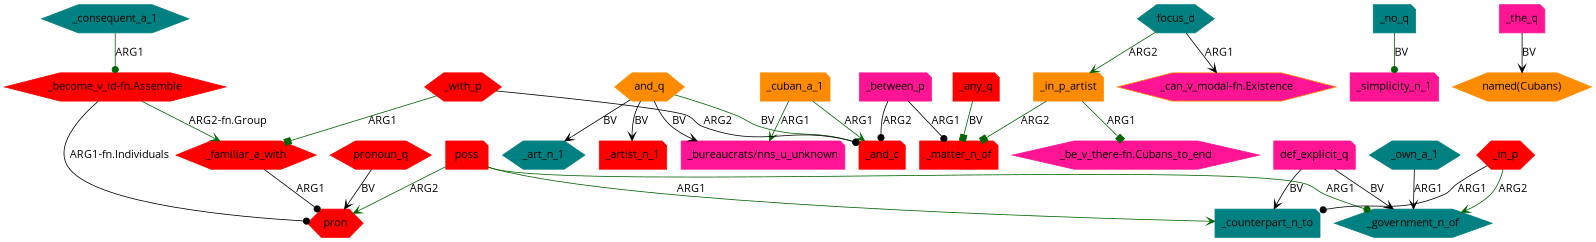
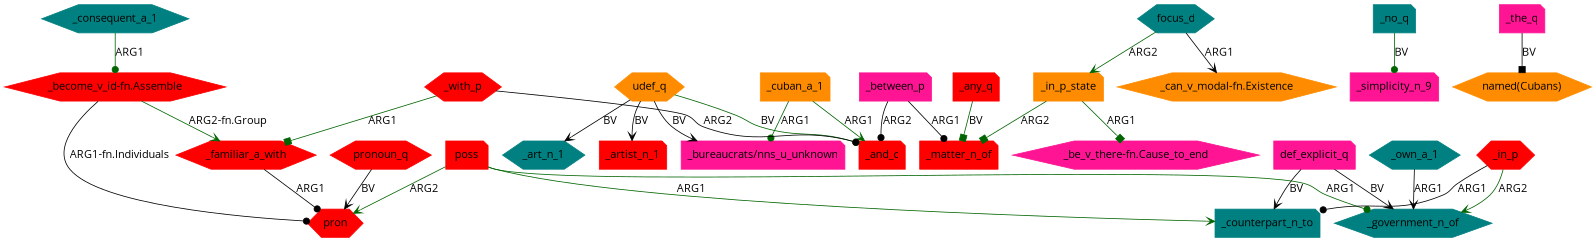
edge "_the_q" -> "named(Cubans)": arrowhead vee -> box
node "and_q": label "and_q" -> "udef_q"
node "_in_p_artist": label "_in_p_artist" -> "_in_p_state"
node "_can_v_modal-fn.Existence": fillcolor deeppink -> darkorange
node "_simplicity_n_1": label "_simplicity_n_1" -> "_simplicity_n_9"
edge "_cuban_a_1" -> "_bureaucrats/nns_u_unknown": arrowhead vee -> dot
node "_be_v_there-fn.Cubans_to_end": label "_be_v_there-fn.Cubans_to_end" -> "_be_v_there-fn.Cause_to_end"
